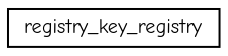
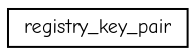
node "registry_key_registry": label "registry_key_registry" -> "registry_key_pair"
